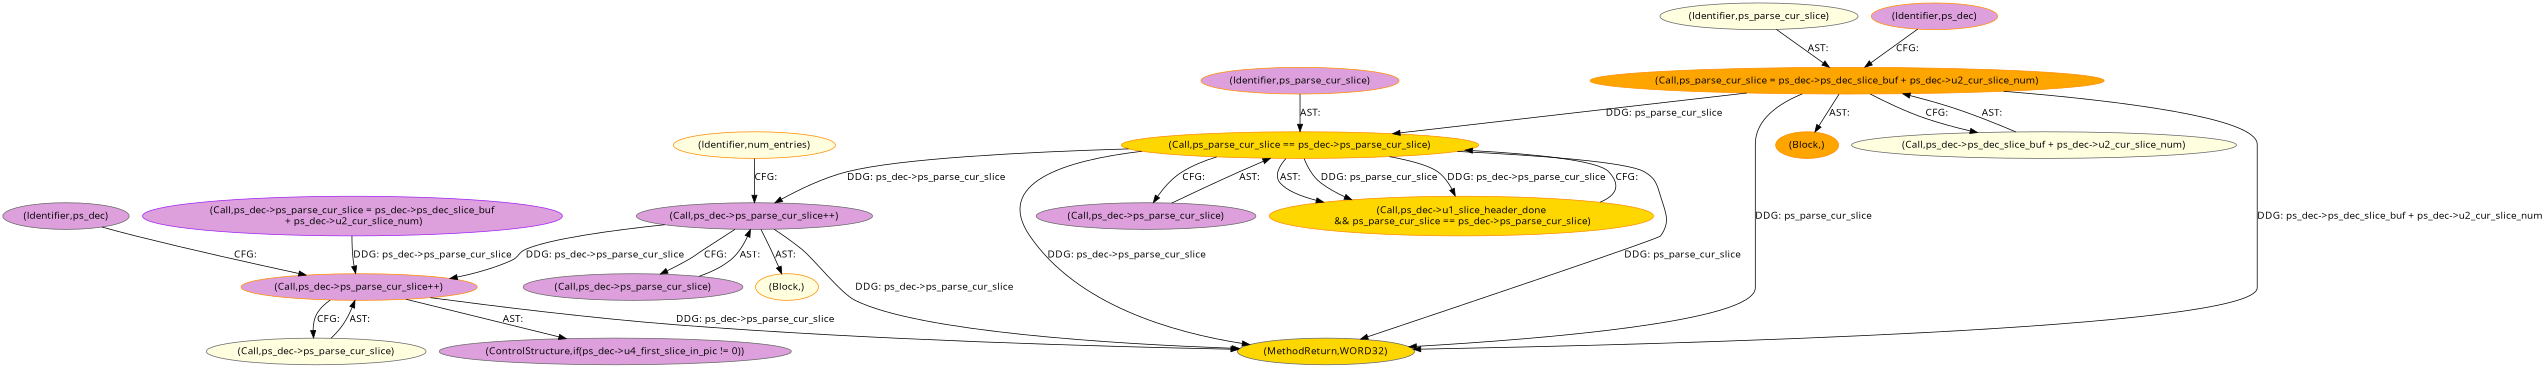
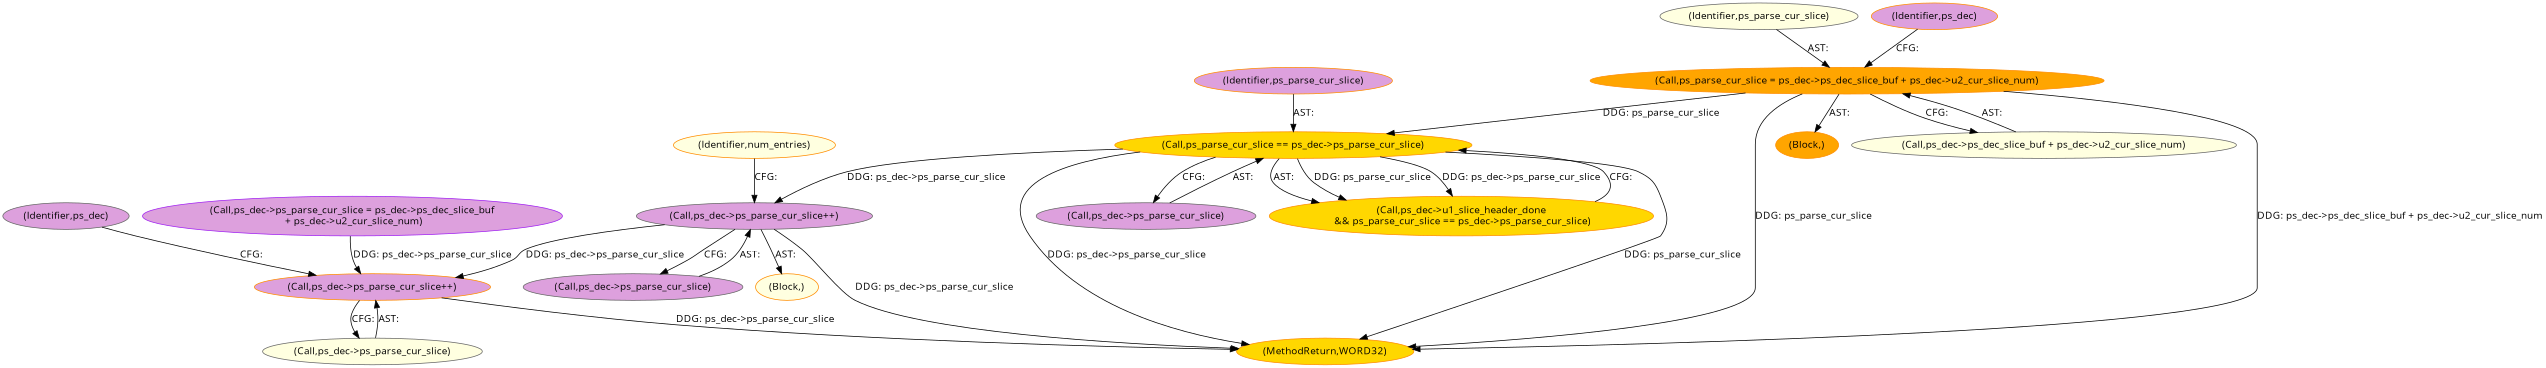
node "(ControlStructure,if(ps_dec->u4_first_slice_in_pic != 0))": removed
node "(MethodReturn,WORD32)": color gray40 -> darkorange
